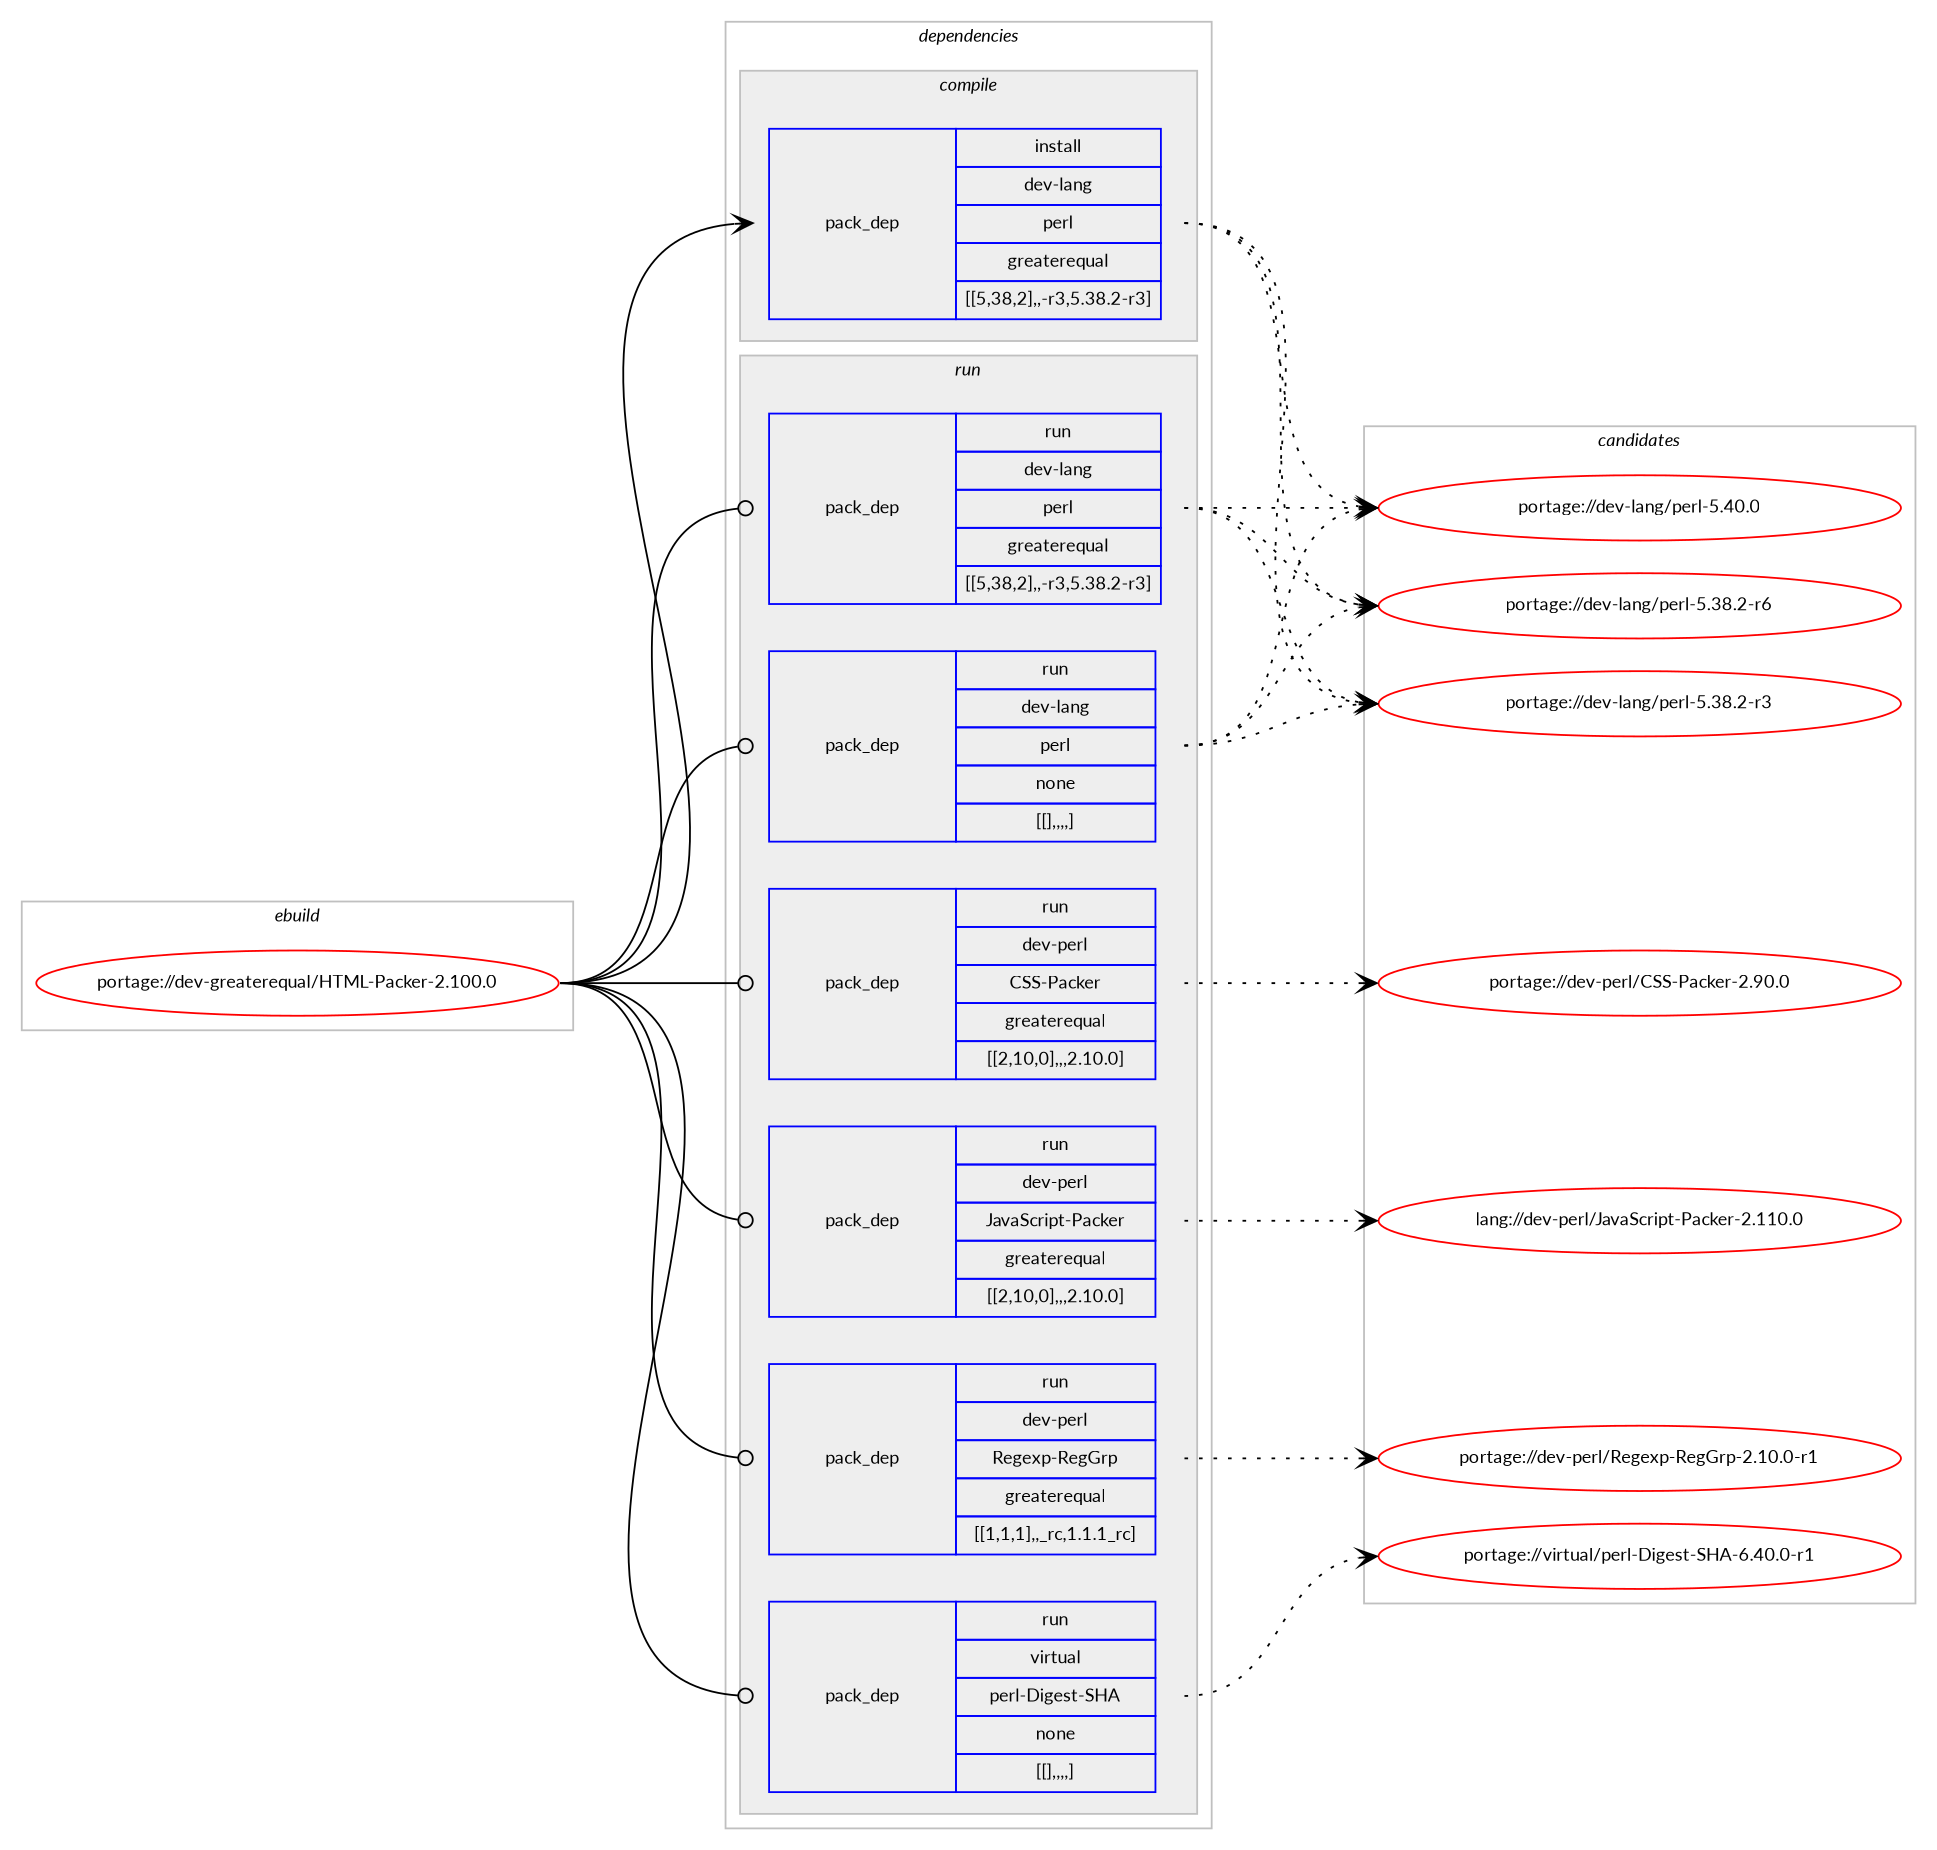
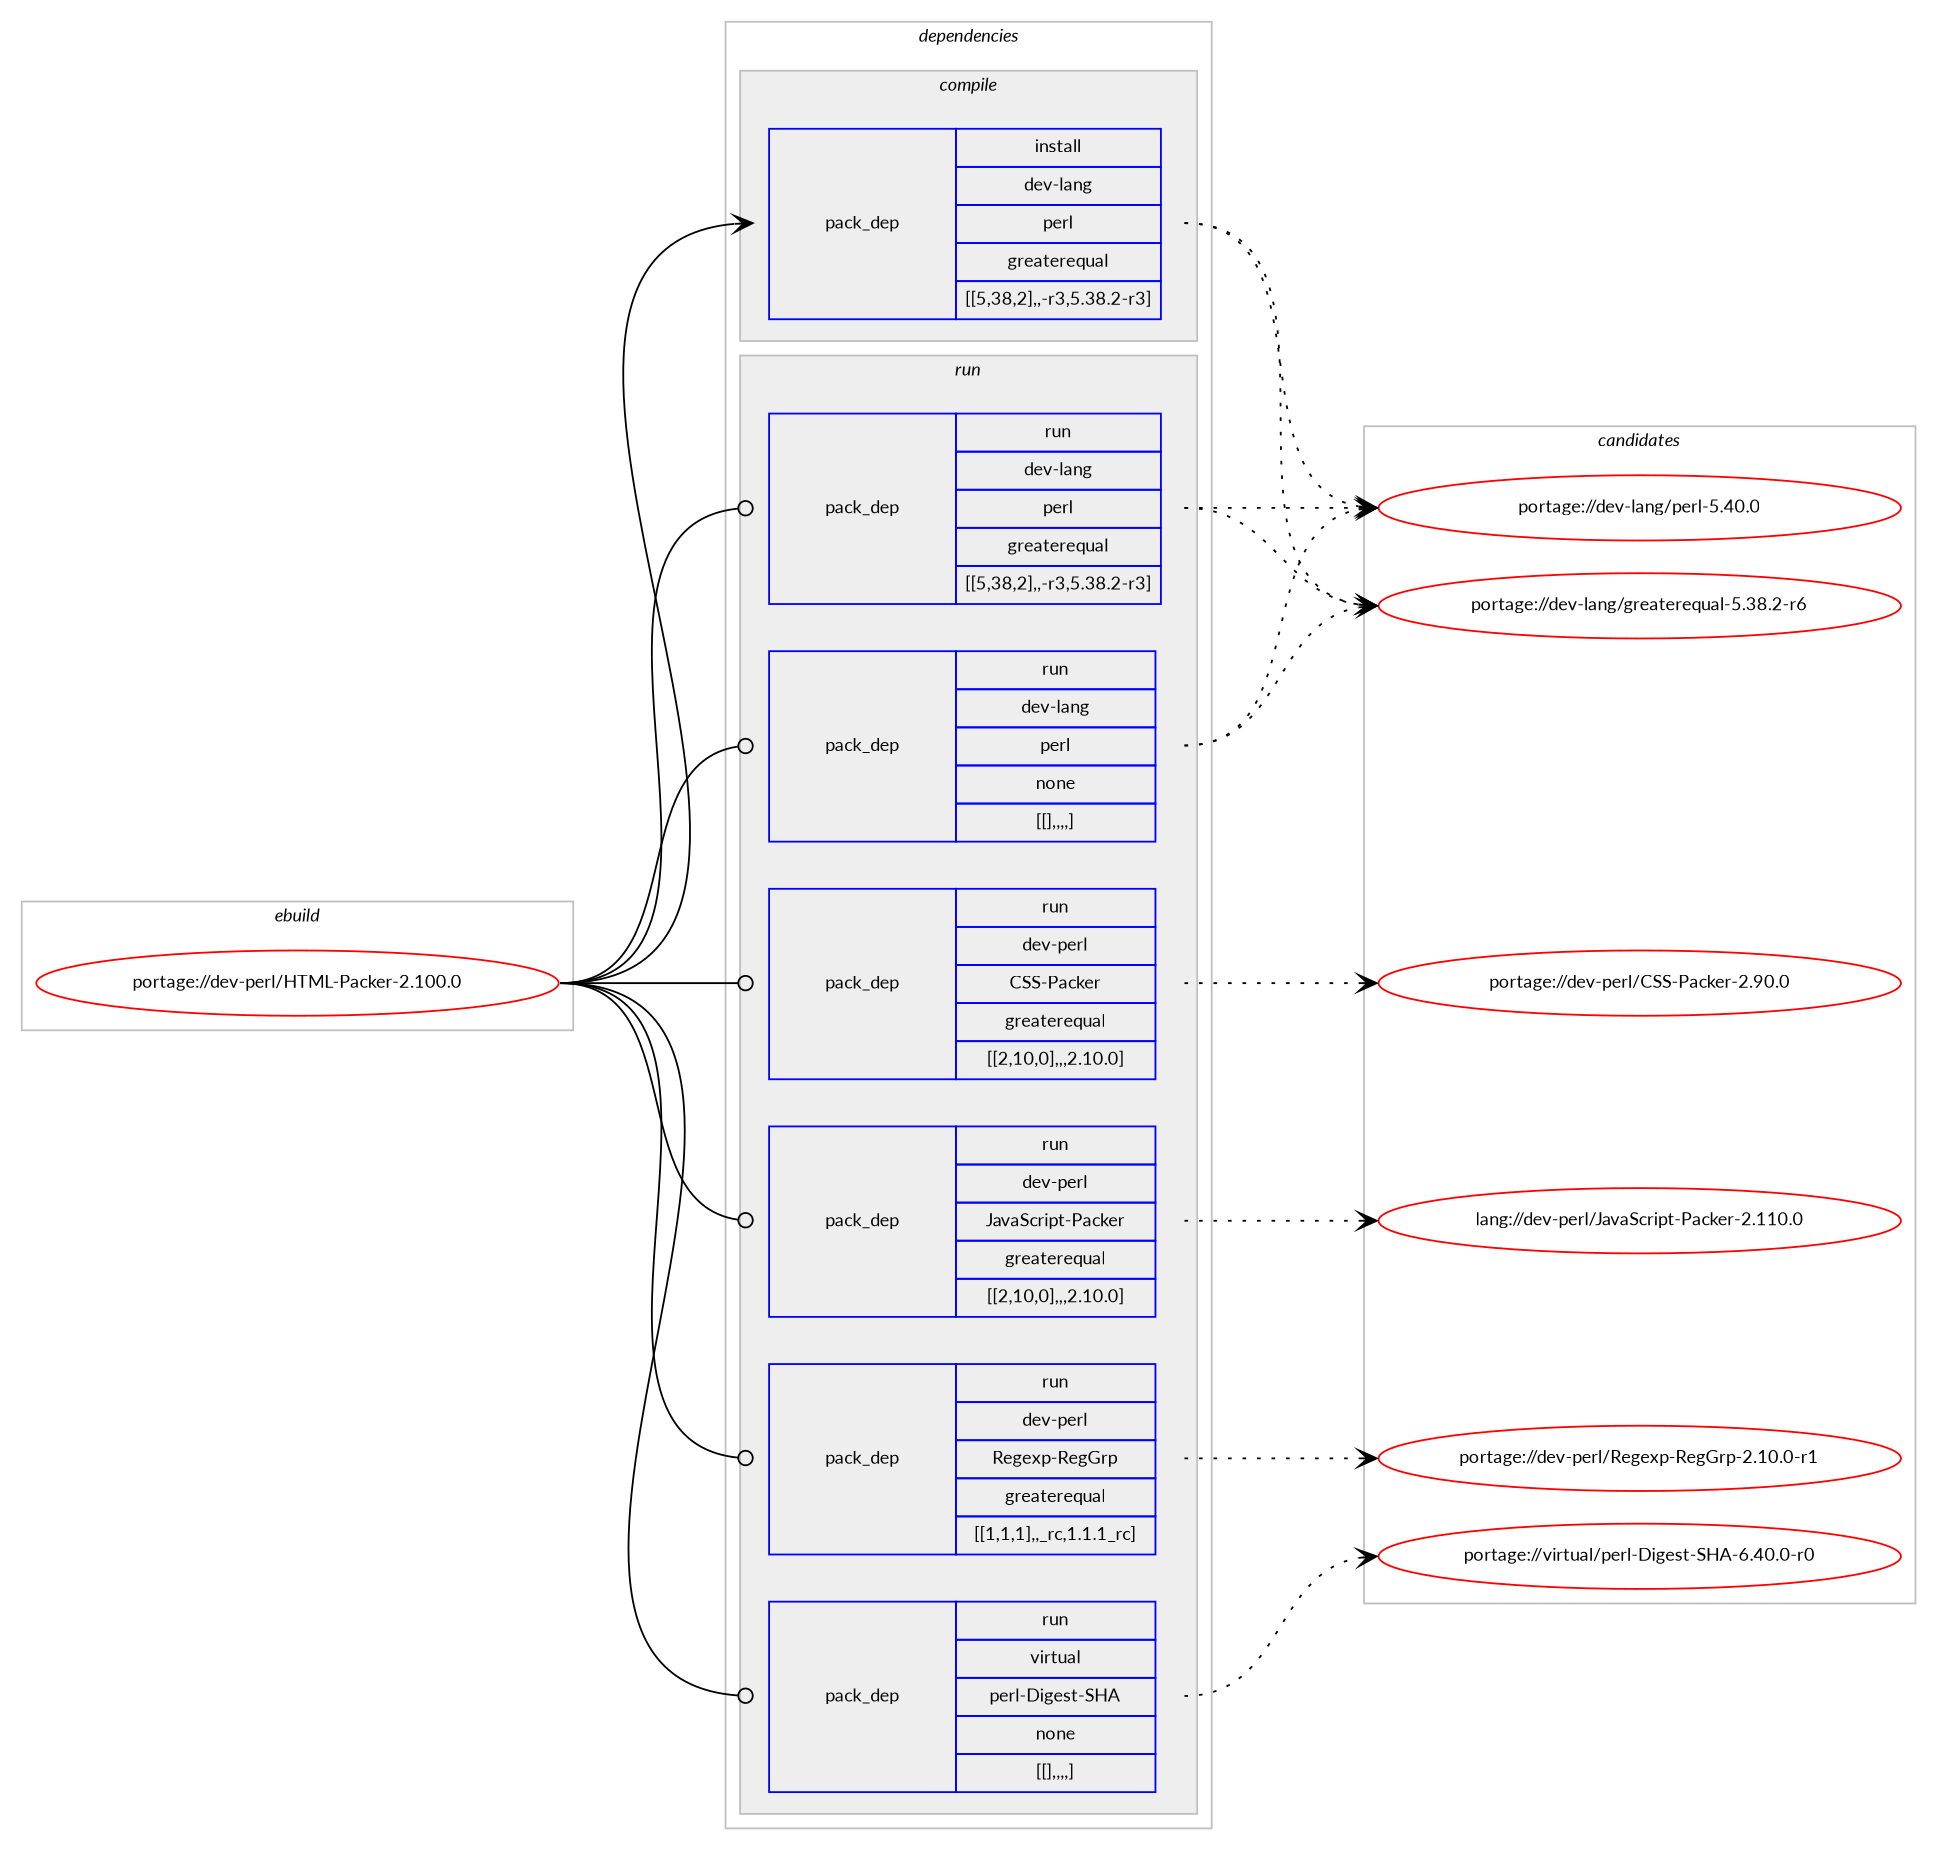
node "portage://dev-lang/perl-5.38.2-r6": label "portage://dev-lang/perl-5.38.2-r6" -> "portage://dev-lang/greaterequal-5.38.2-r6"
node "portage://dev-lang/perl-5.38.2-r3": removed
node "portage://dev-greaterequal/HTML-Packer-2.100.0": label "portage://dev-greaterequal/HTML-Packer-2.100.0" -> "portage://dev-perl/HTML-Packer-2.100.0"
node "portage://virtual/perl-Digest-SHA-6.40.0-r1": label "portage://virtual/perl-Digest-SHA-6.40.0-r1" -> "portage://virtual/perl-Digest-SHA-6.40.0-r0"
